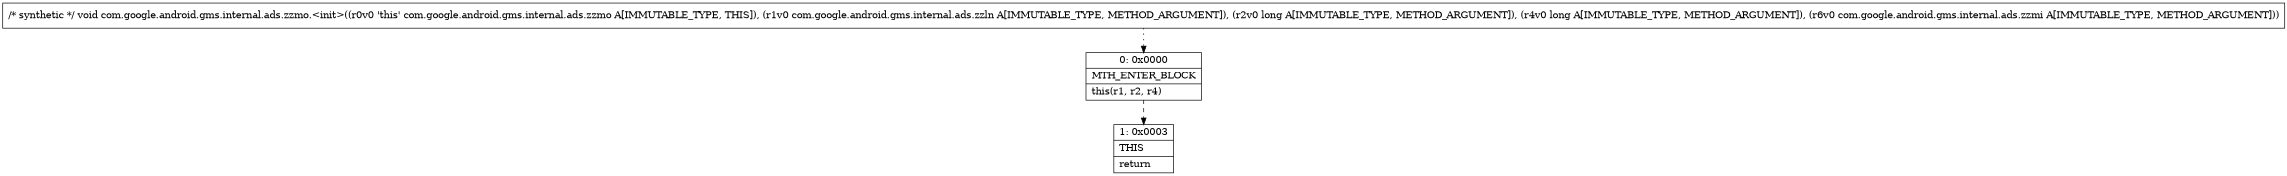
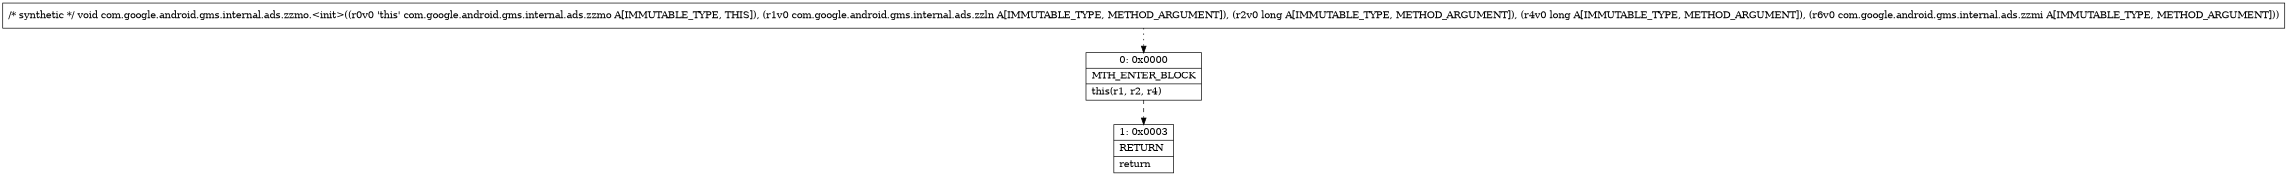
node "1: 0x0003": text "THIS" -> "RETURN"
